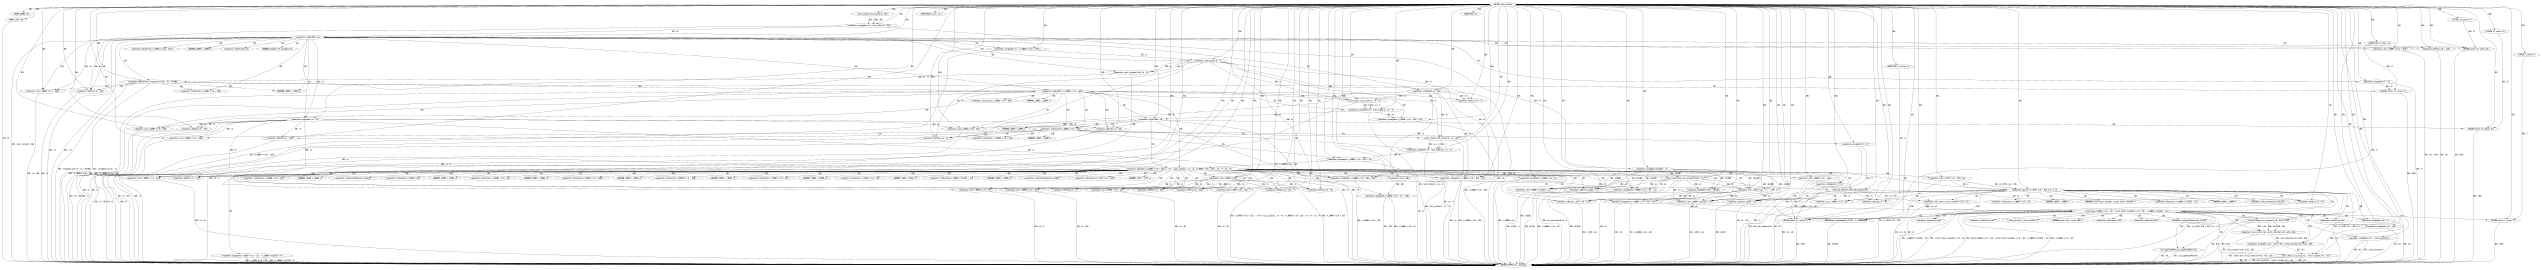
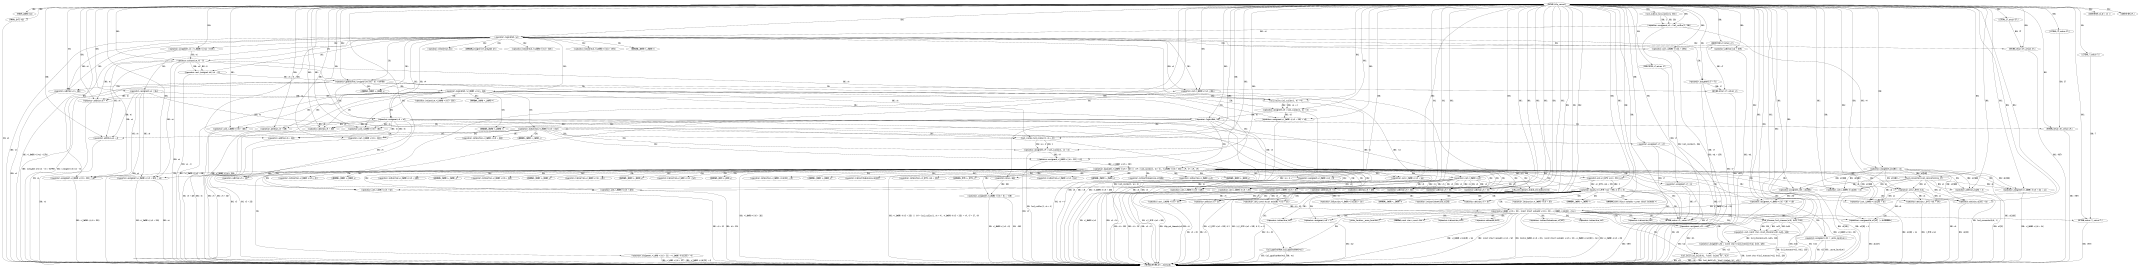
edge "(<operator>.greaterThan,(unsigned int)(v6 - 8) > 0xFFB0)" -> "(<operator>.indirection,*(_DWORD *)(v4 + 328))": now "(<operator>.greaterThan,(unsigned int)(v6 - 8) > 0xFFB0)" -> "(<operator>.assignment,v5 = v4)"
edge "(<operator>.cast,(_DWORD *)v5)" -> "(<operator>.cast,(_DWORD *)(v5 + 324))": added, label "DDG: v5"
node "(tftp_set_timeouts,tftp_set_timeouts(v5))": label "(tftp_set_timeouts,tftp_set_timeouts(v5))" -> "(tftp_set_timeouts,failed_set_timeouts(v5))"
